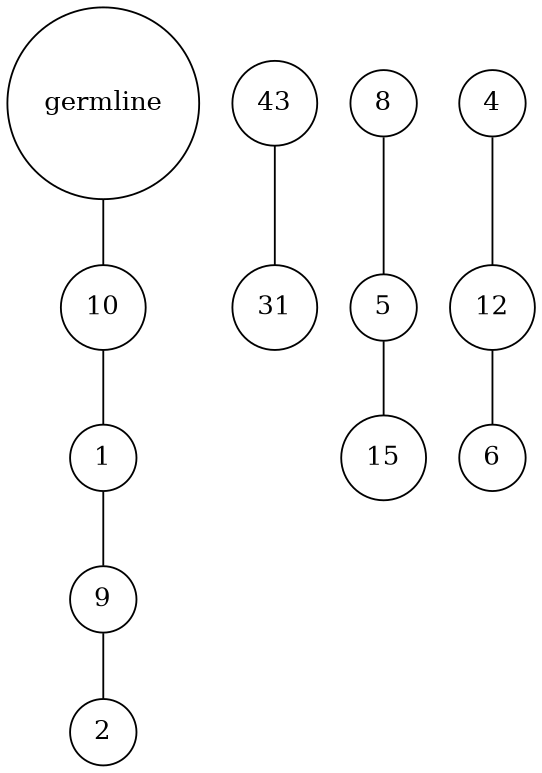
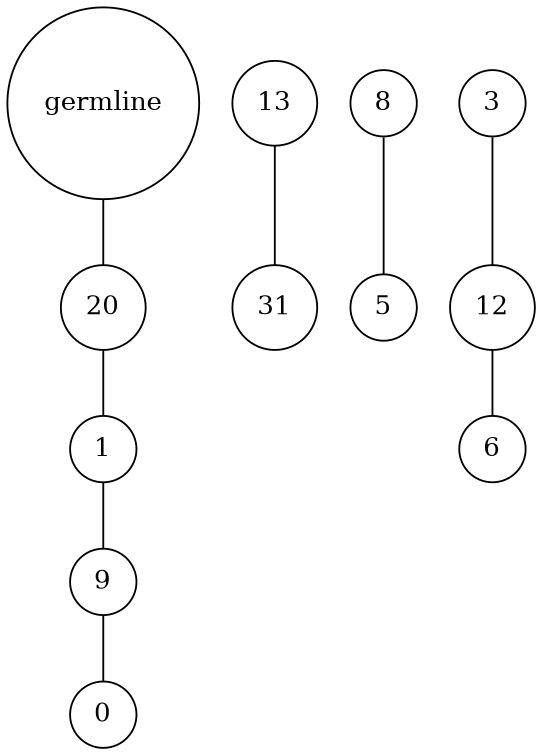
node "43": label "43" -> "13"
node "4": label "4" -> "3"
node "10": label "10" -> "20"
node "15": removed
node "2": label "2" -> "0"
